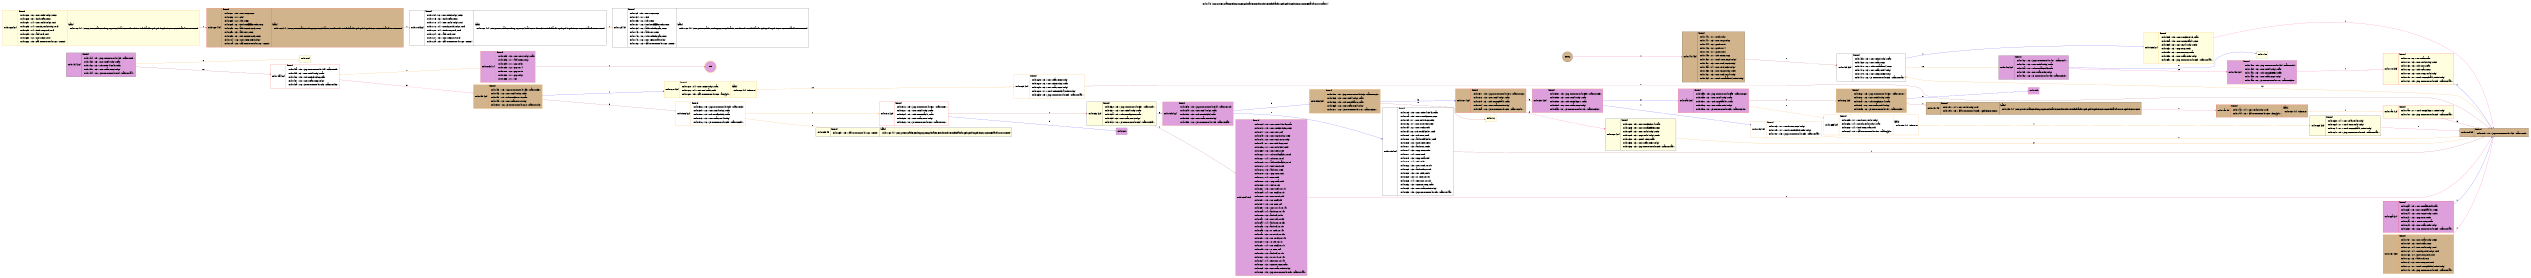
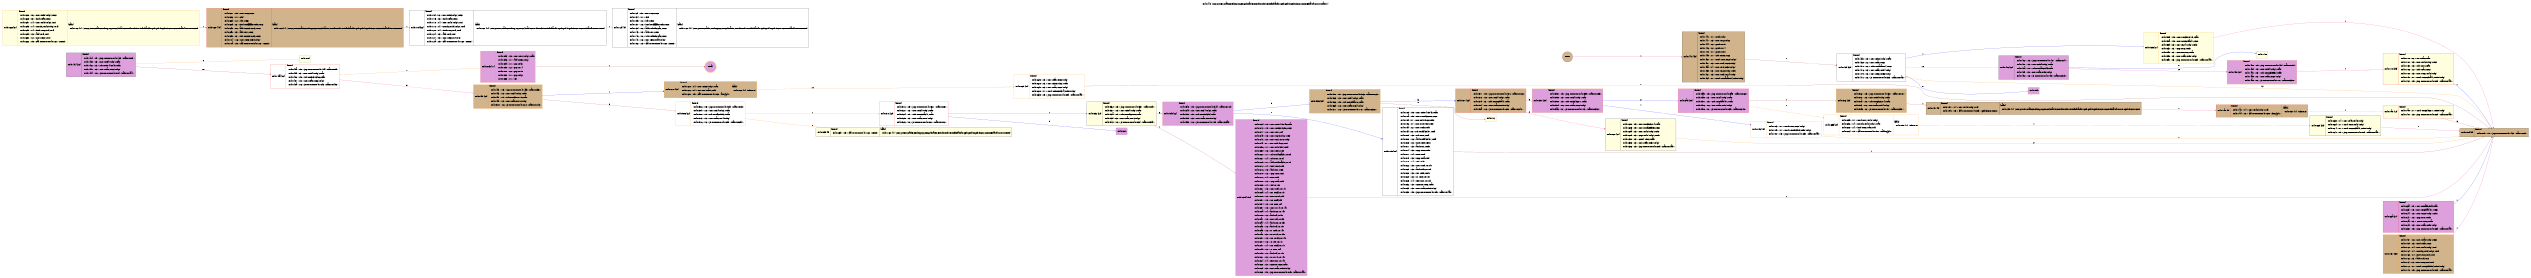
node "Entry": label "Entry" -> "Users"
node "Exit": label "Exit" -> "Final"
node "0x401618 [13]": fillcolor lightyellow -> tan
edge "0x4015c2 [25]" -> "0x4015db": now "0x40146b [23]" -> "0x4015db"
